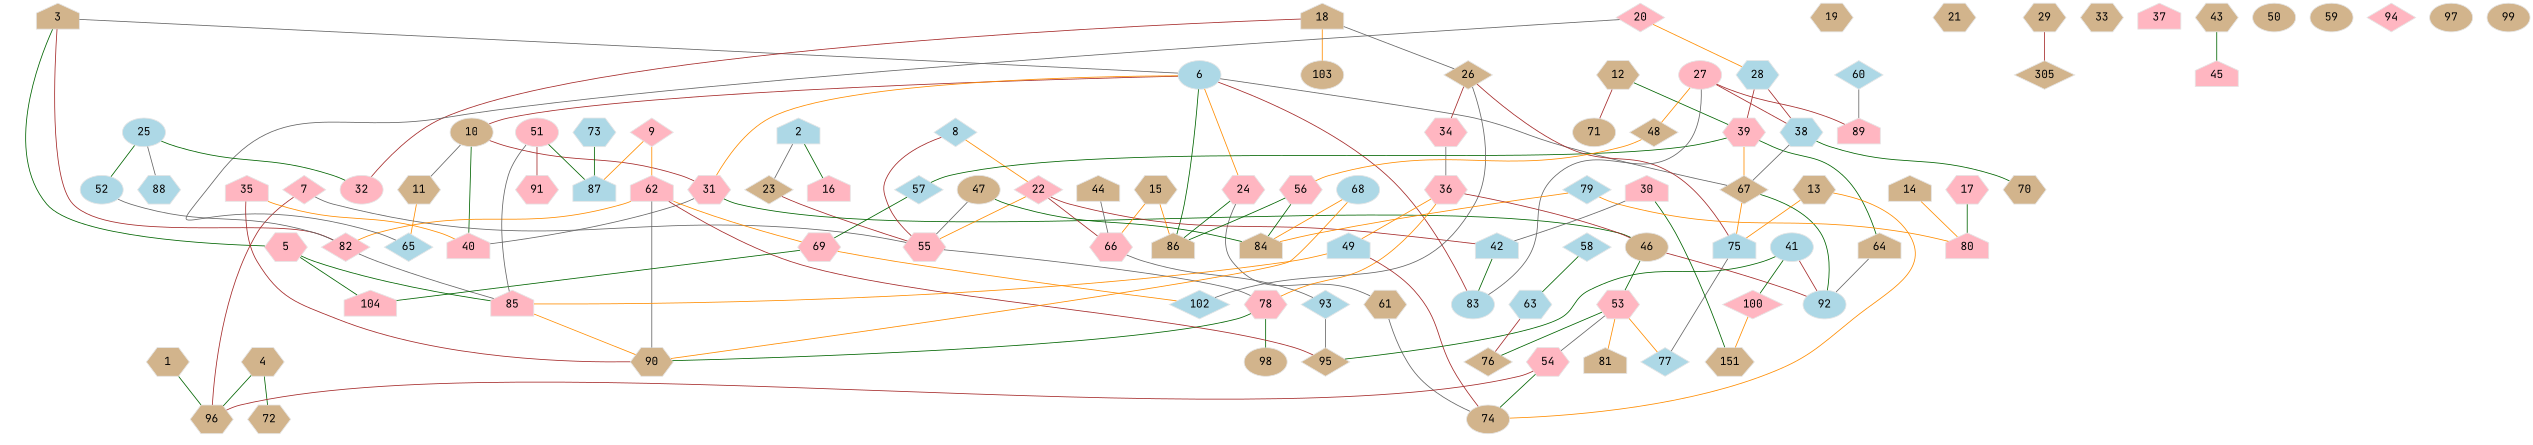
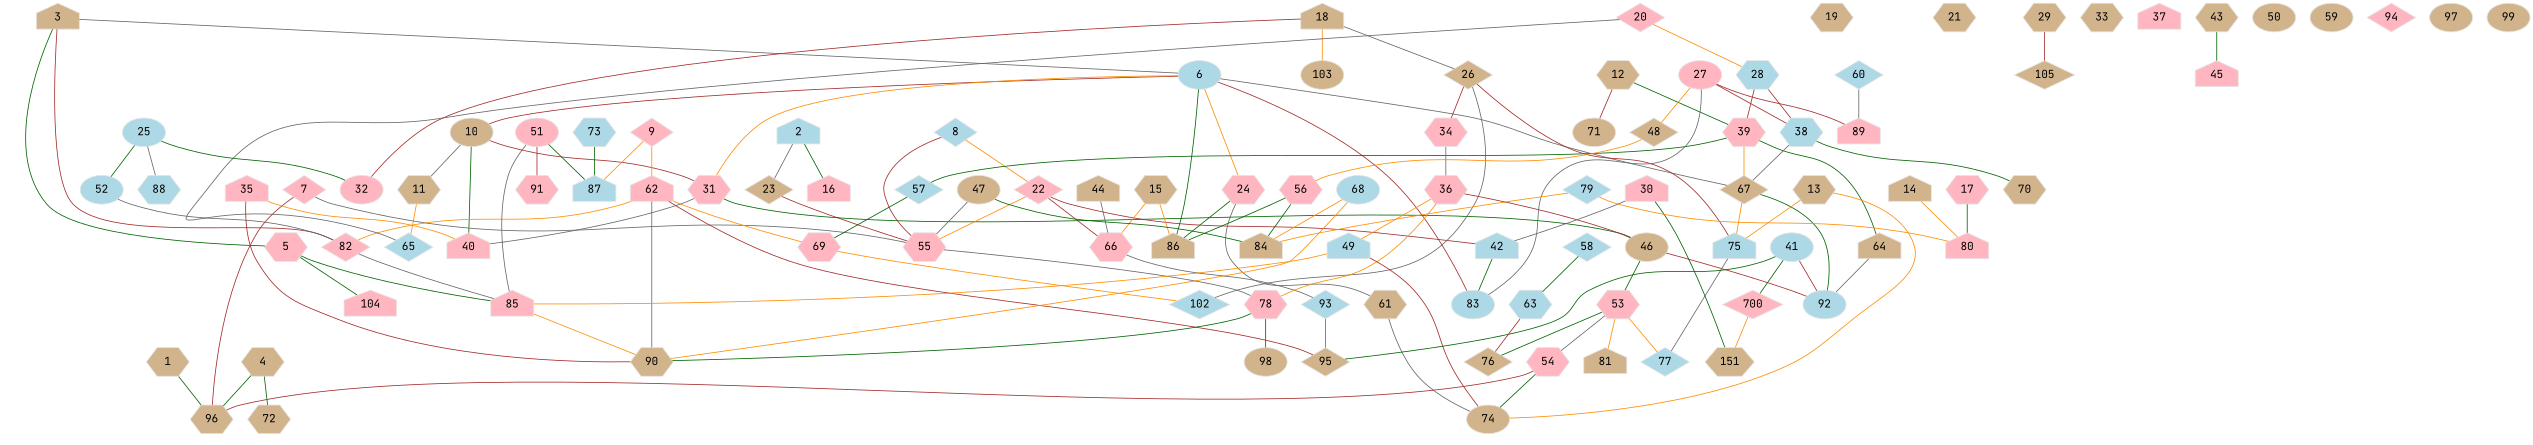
node "305": label "305" -> "105"
edge "69" -- "104": removed
node "100": label "100" -> "700"
